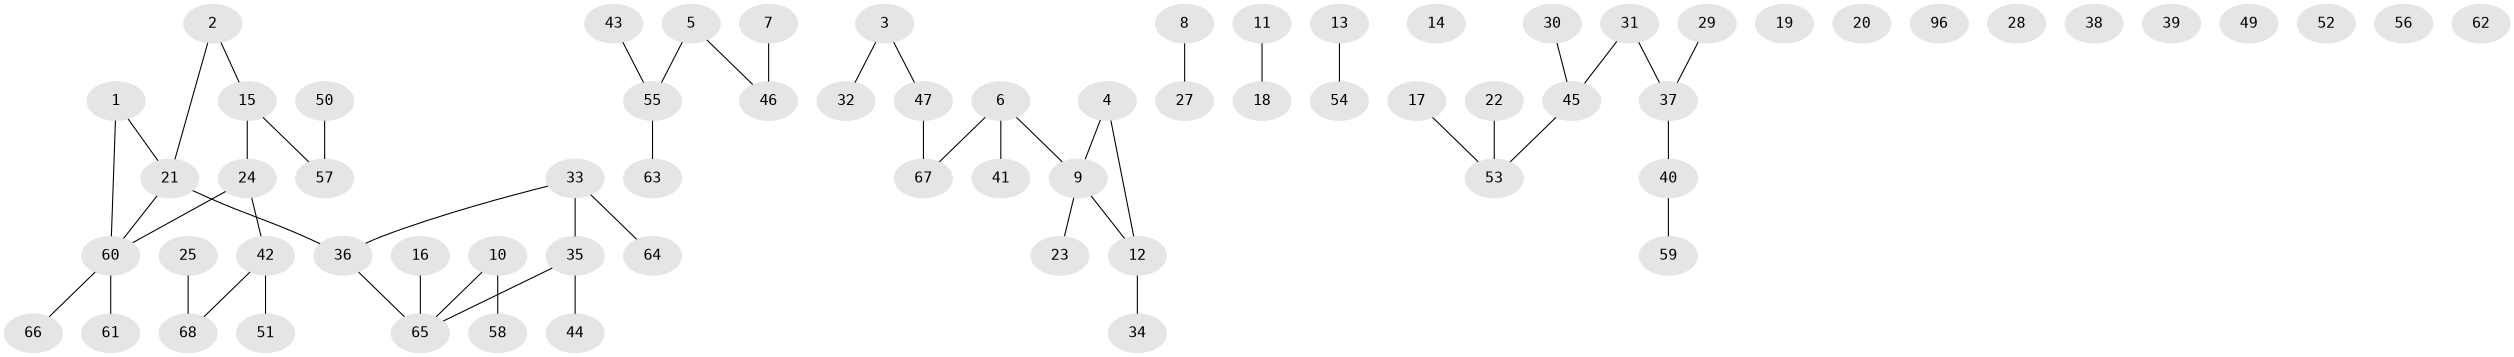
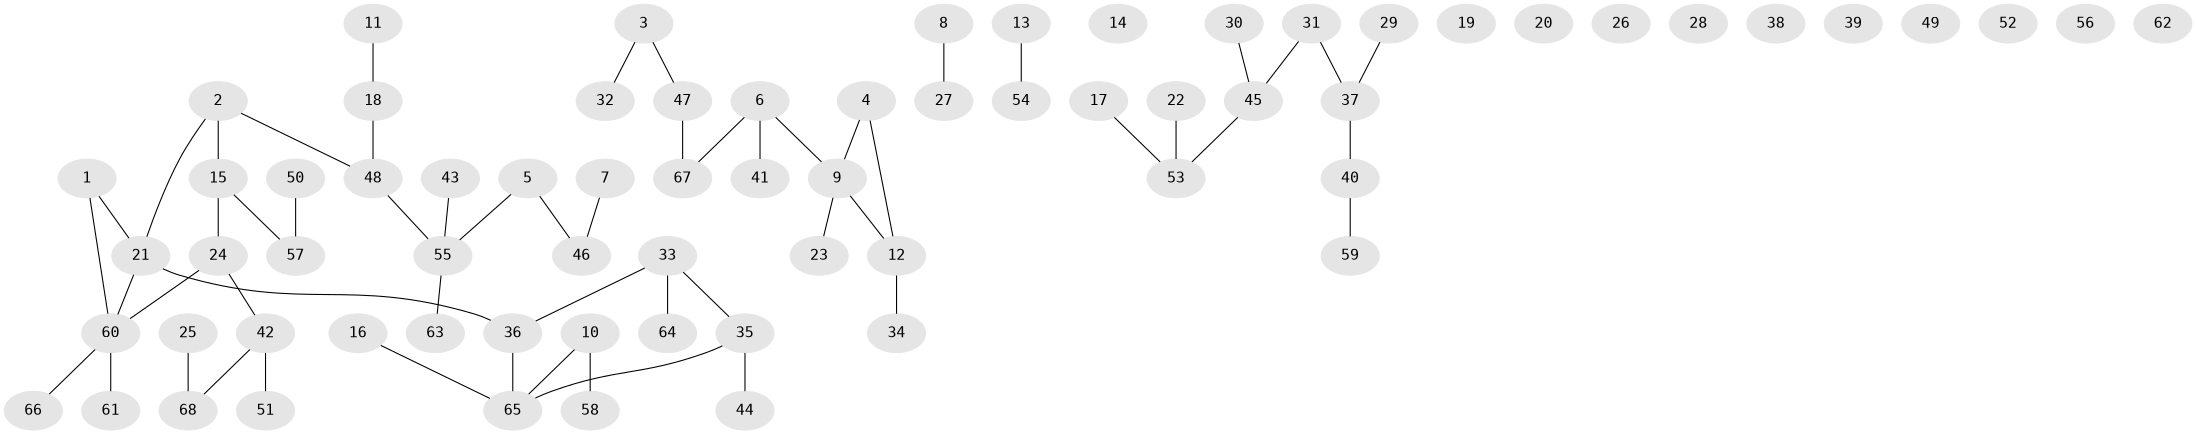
node "96": label "96" -> "26"
node "48": added
